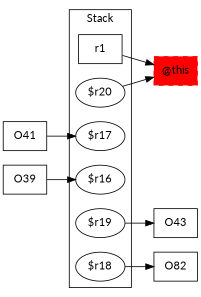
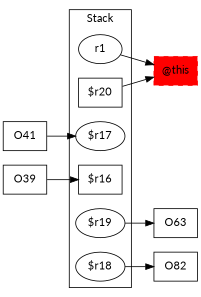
node "r1": shape box -> ellipse
node "$r20": shape ellipse -> box
node "$r16": shape ellipse -> box
node "O43": label "O43" -> "O63"
